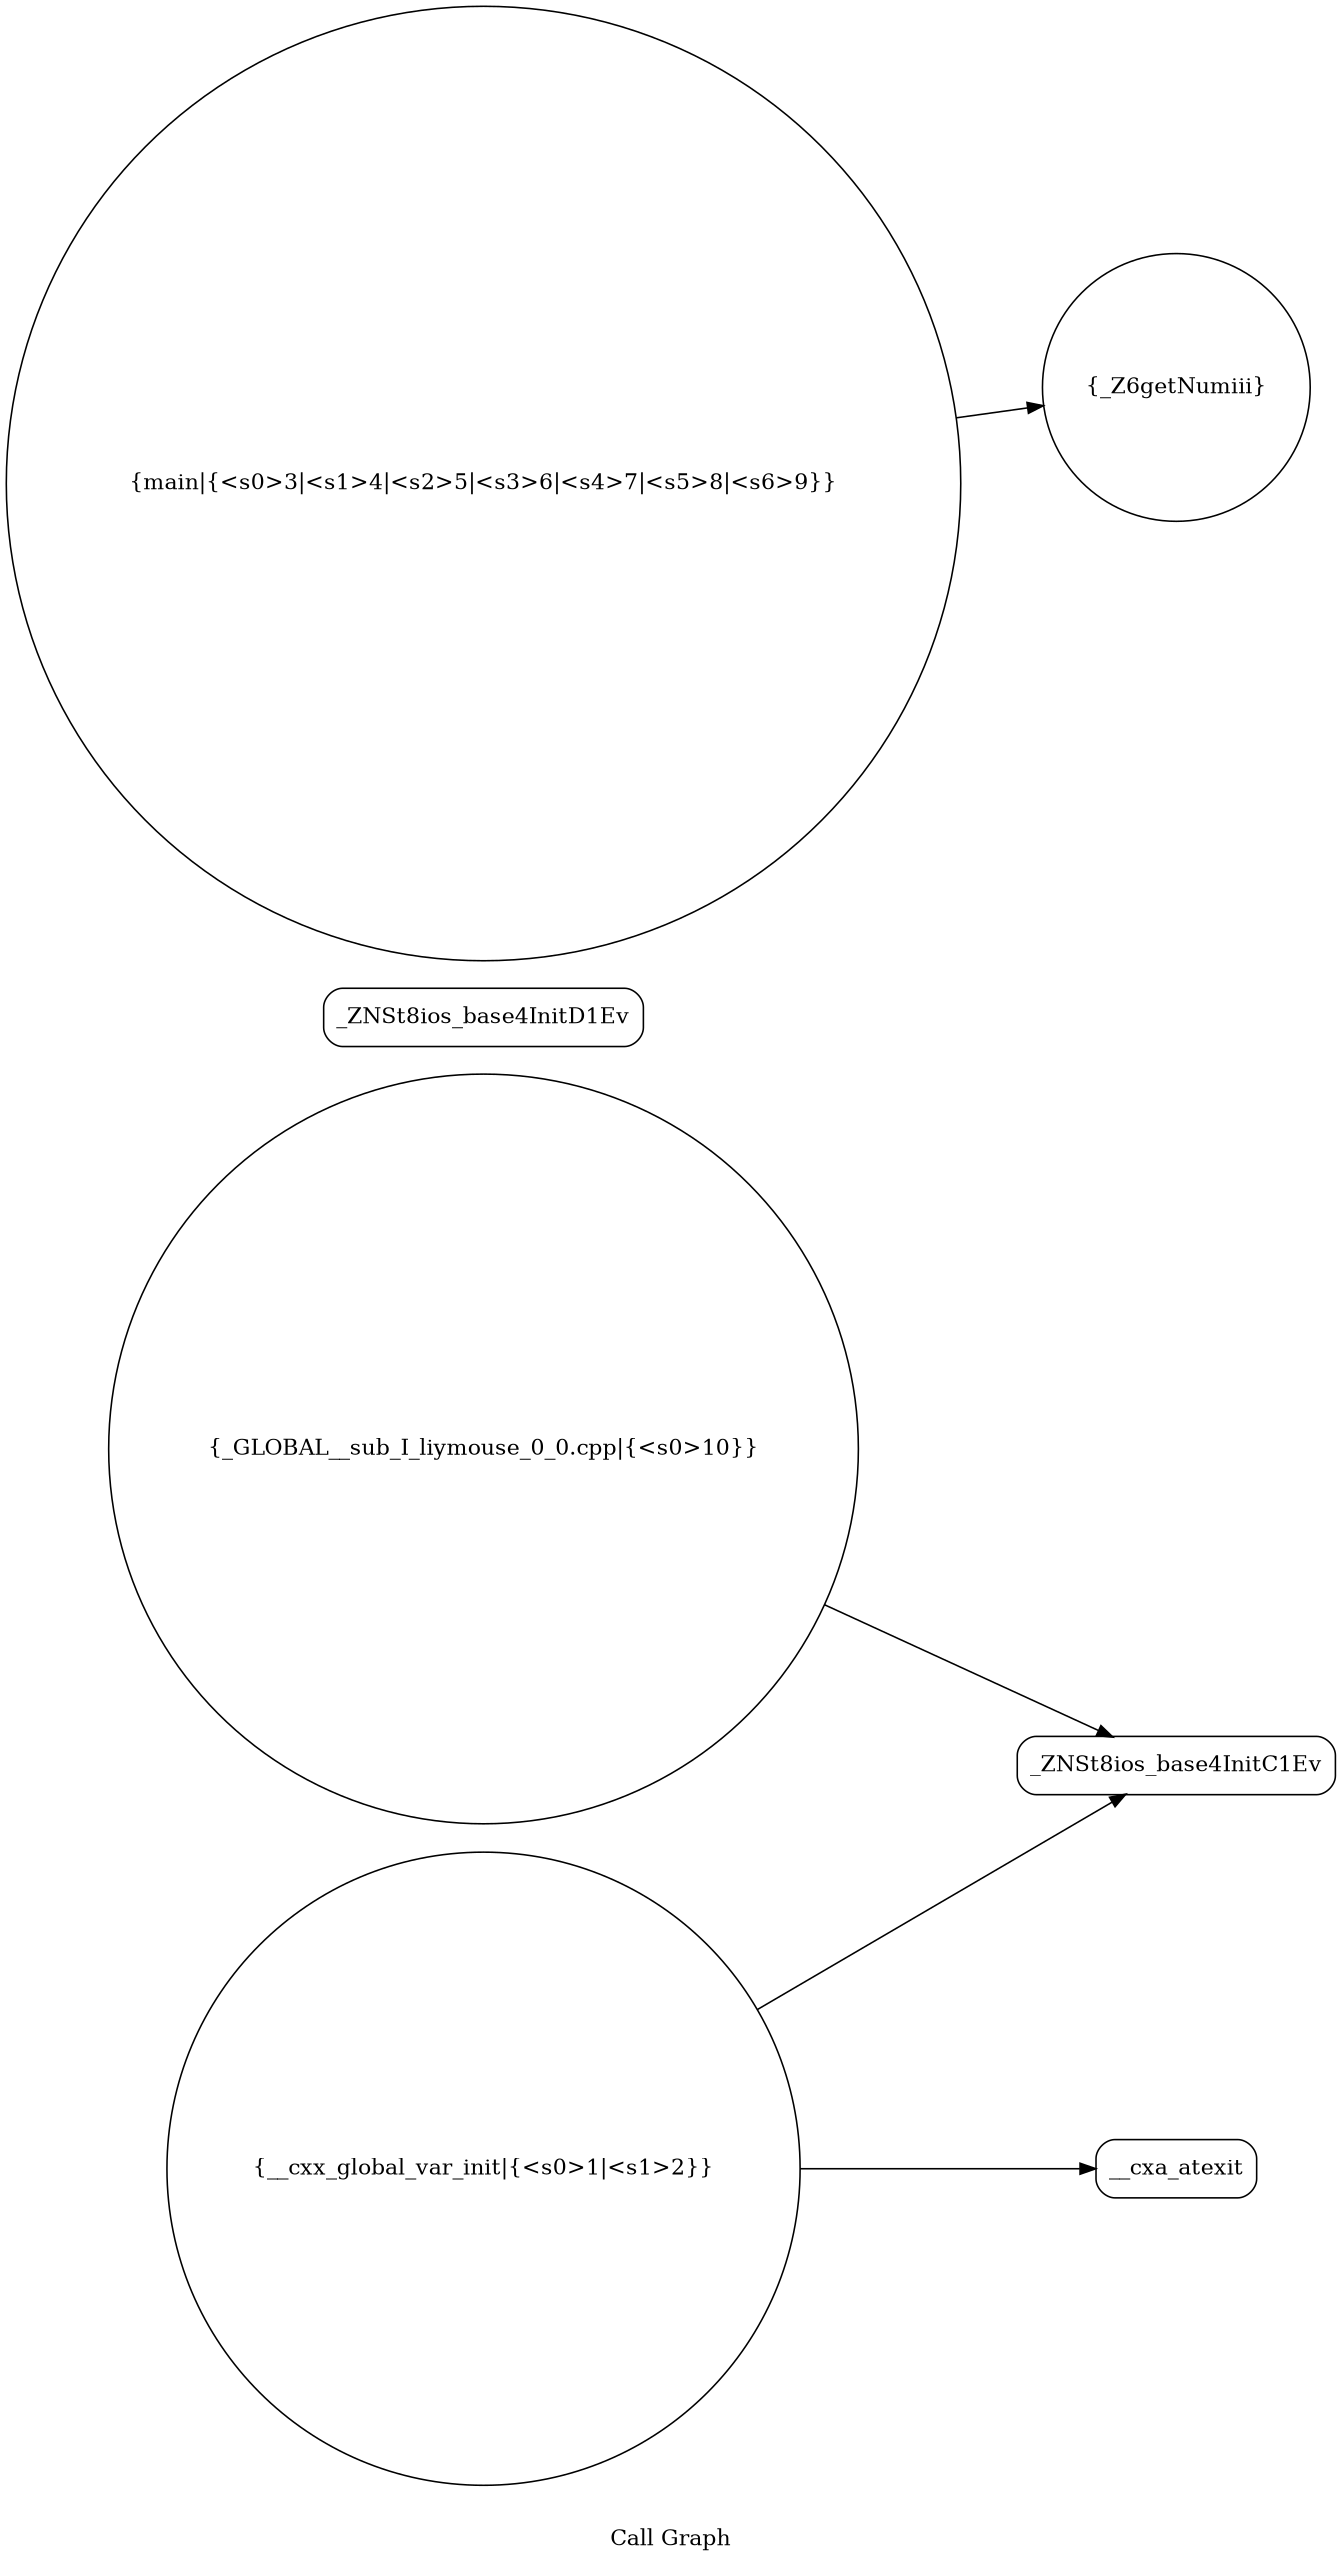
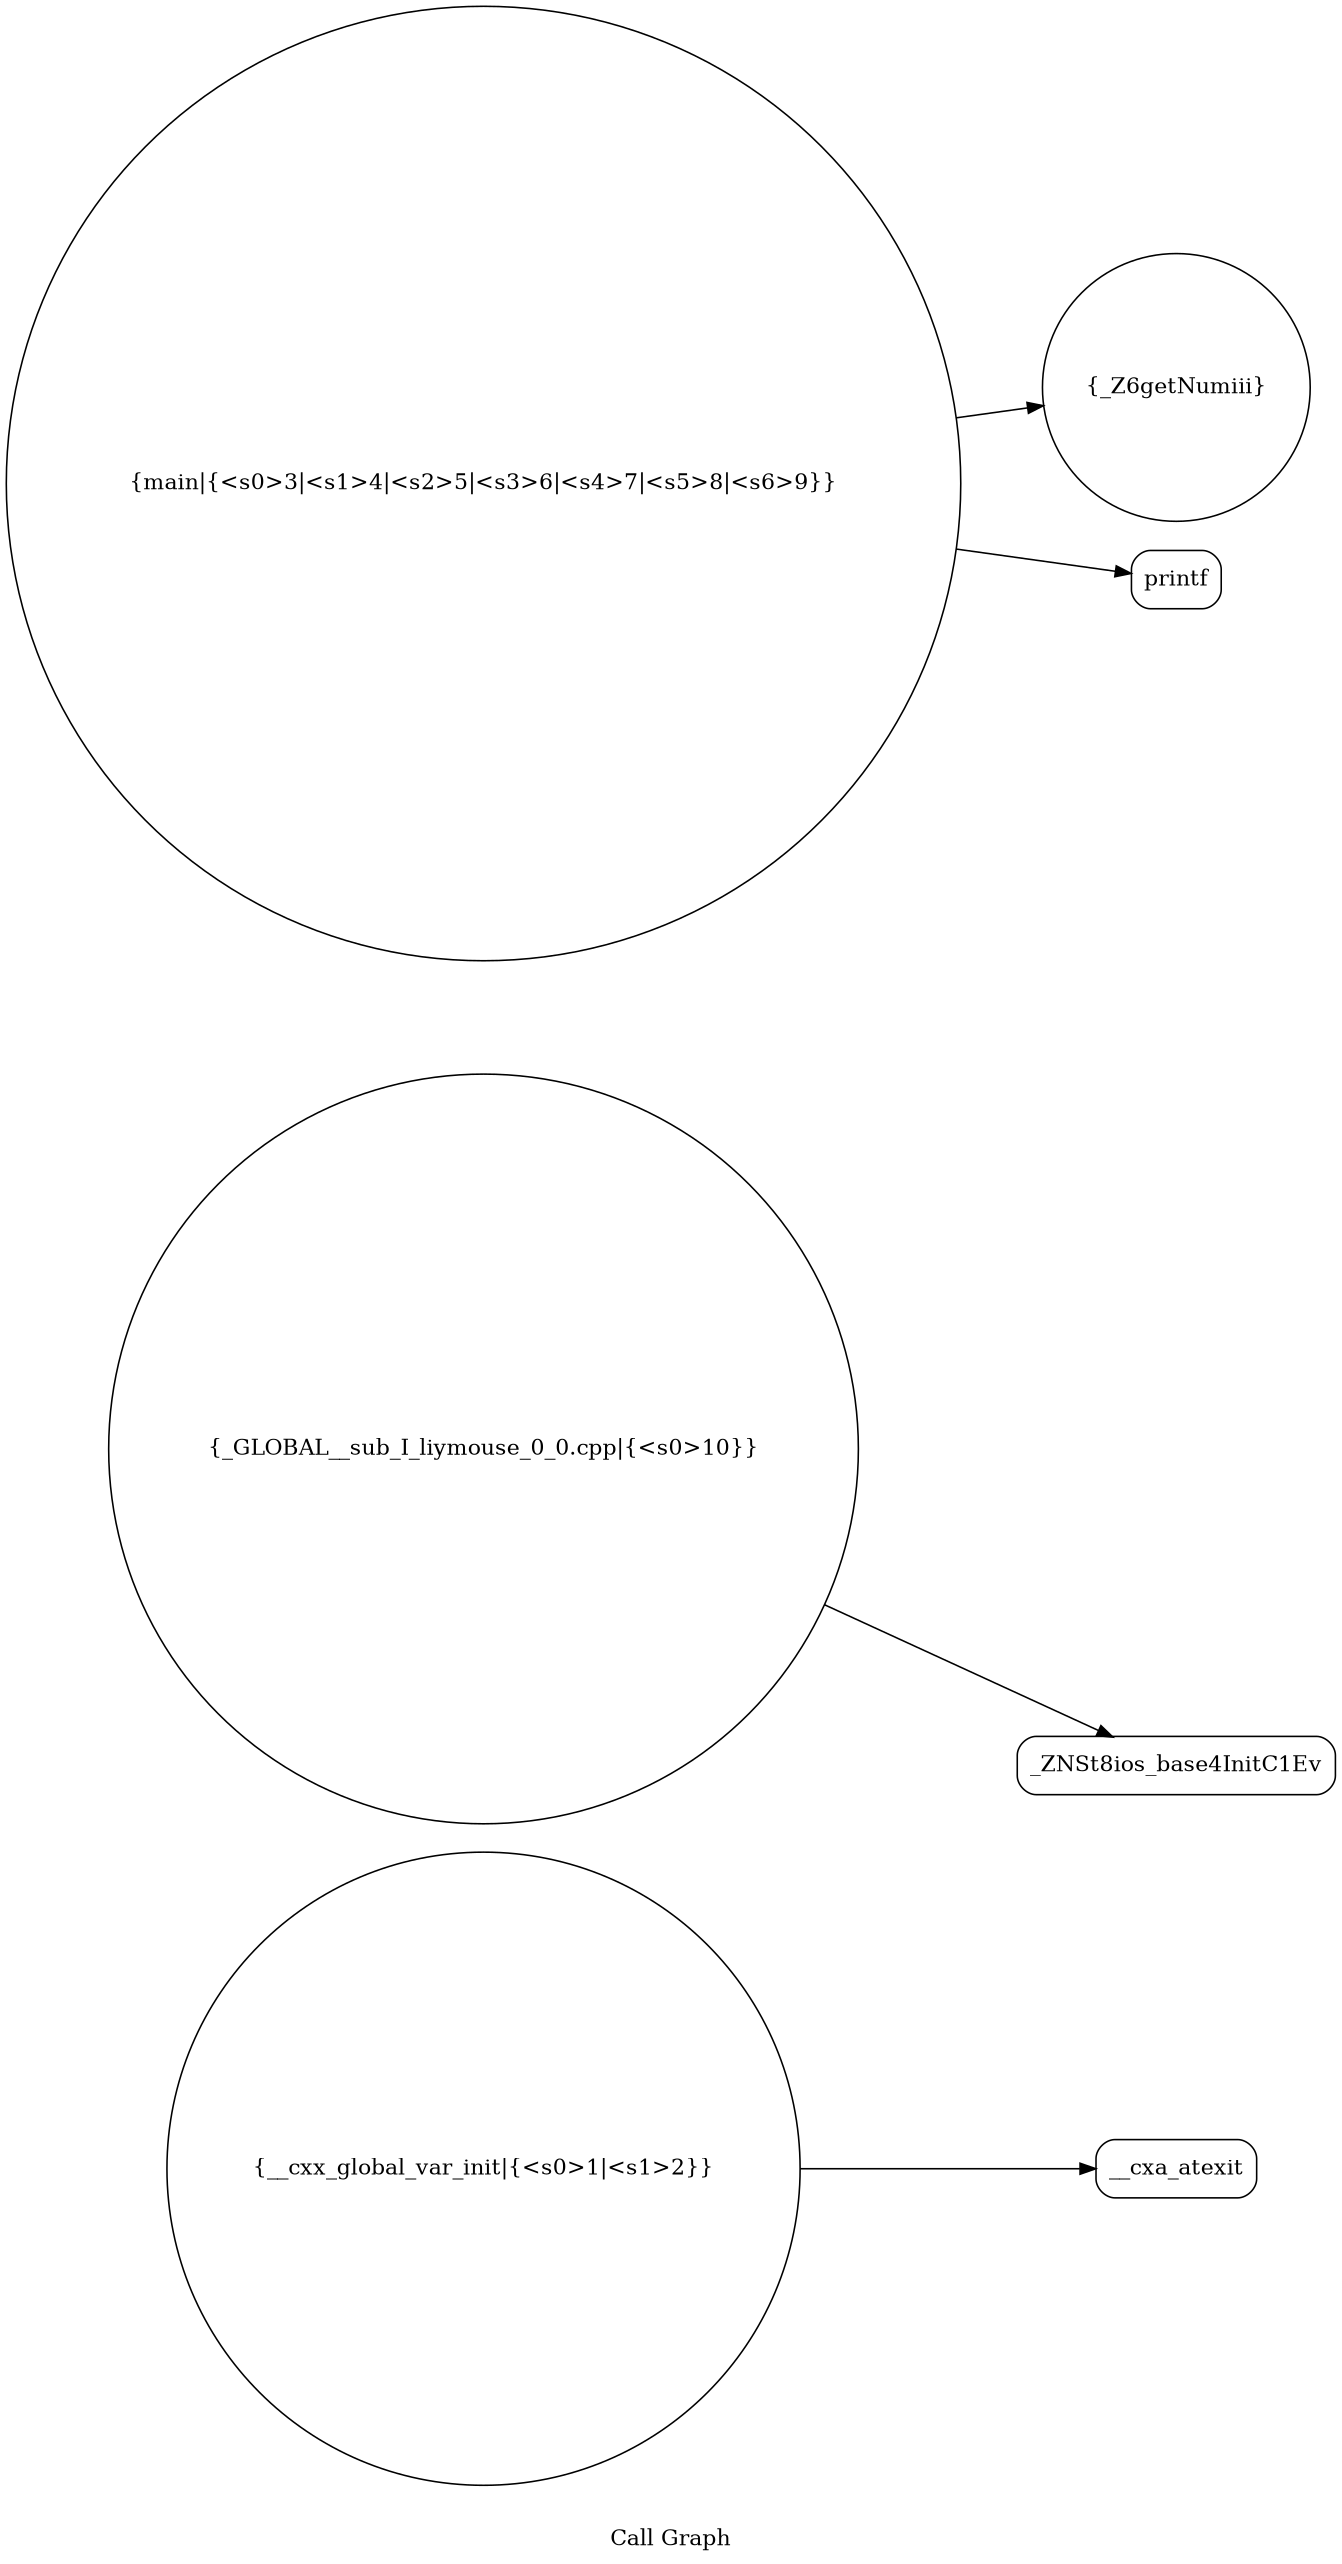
node "printf": added
node "_ZNSt8ios_base4InitD1Ev": removed
edge "{__cxx_global_var_init|{<s0>1|<s1>2}}" -> "_ZNSt8ios_base4InitC1Ev": removed
